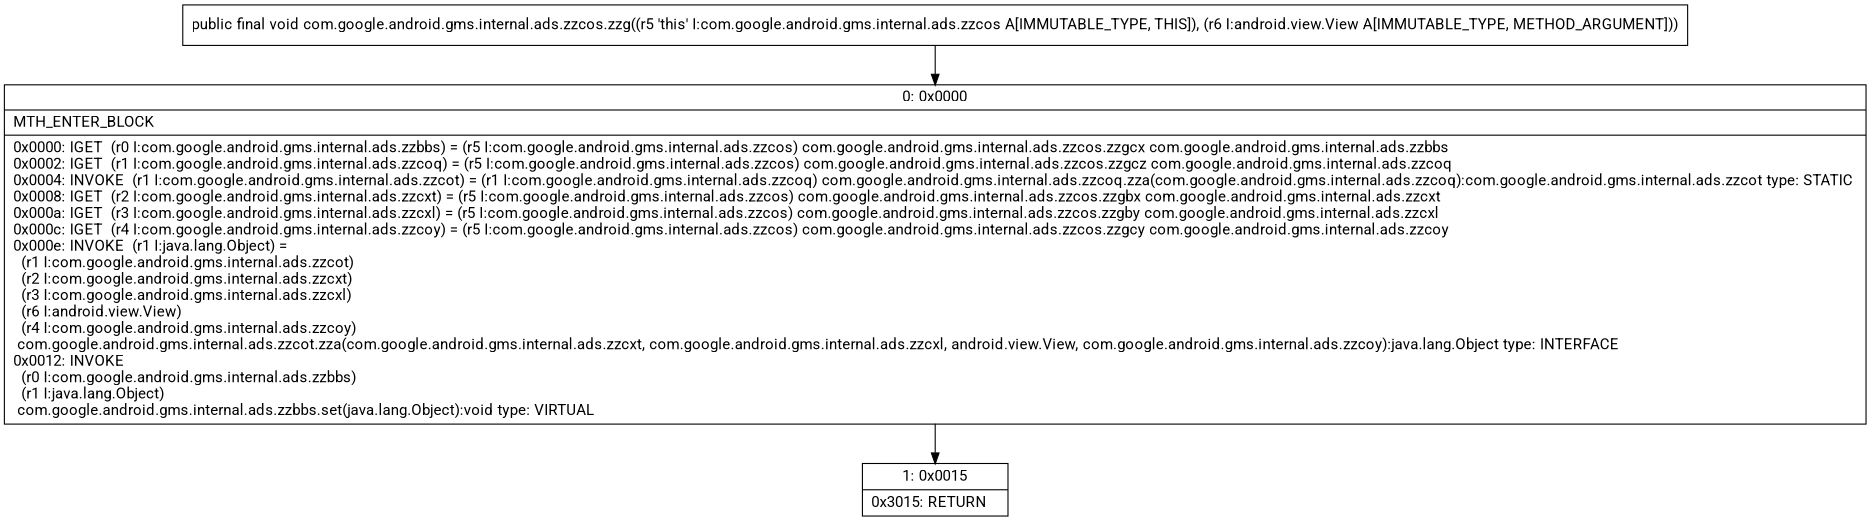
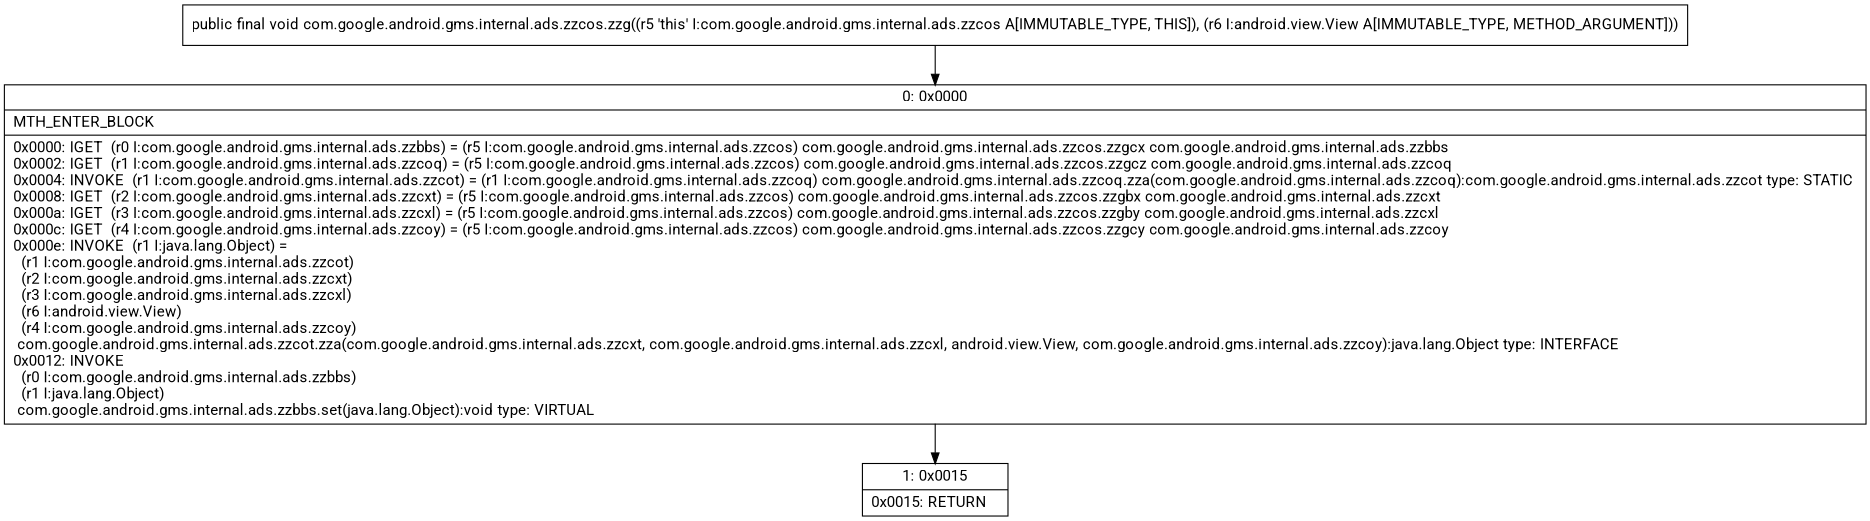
node "1: 0x0015": text "0x3015: RETURN" -> "0x0015: RETURN"
